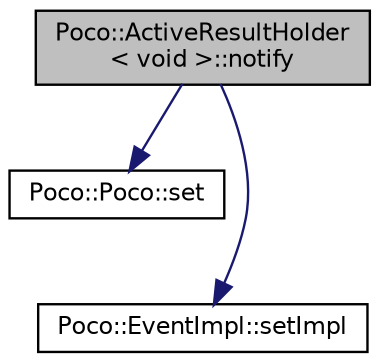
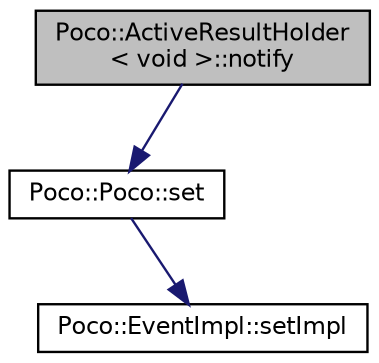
edge "Poco::ActiveResultHolder < void >::notify" -> "Poco::EventImpl::setImpl": now "Poco::Poco::set" -> "Poco::EventImpl::setImpl"
